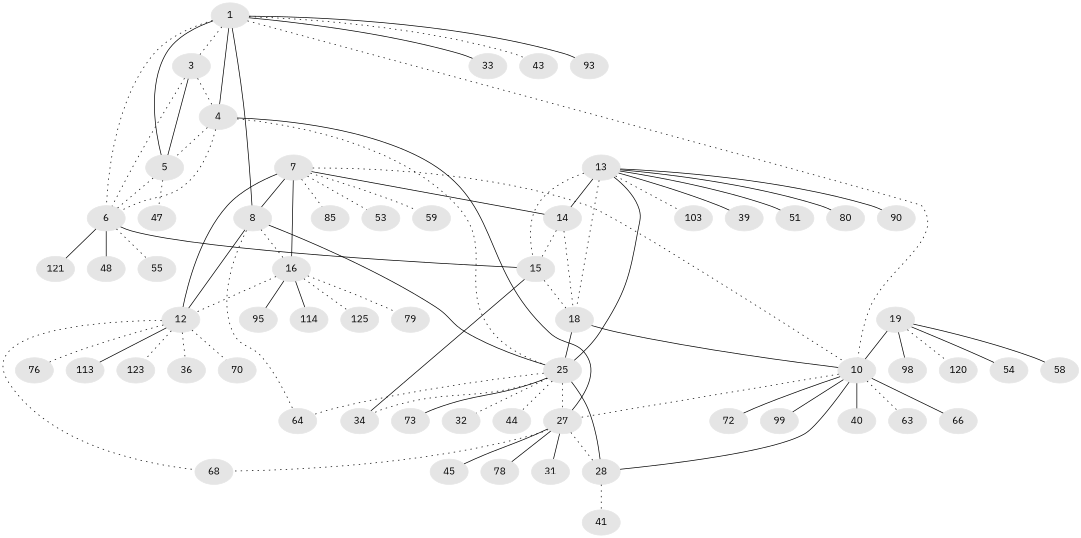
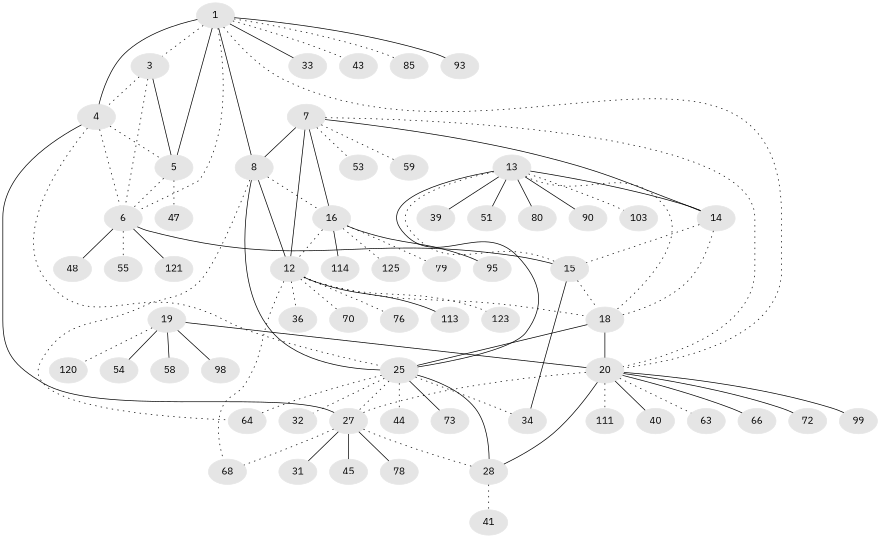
edge "7" -- "85": now "1" -- "85"
edge "12" -- "18": added
node "10": label "10" -> "20"
node "111": added
